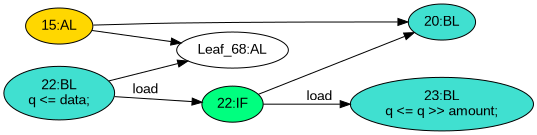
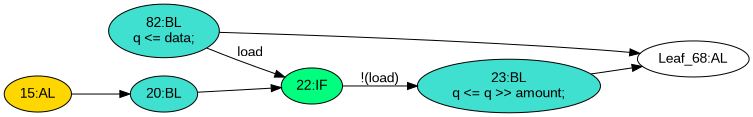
edge "15:AL" -> "Leaf_68:AL": now "23:BL q <= q >> amount;" -> "Leaf_68:AL"
edge "22:IF" -> "20:BL": reversed
node "22:BL q <= data;": label "22:BL q <= data;" -> "82:BL q <= data;"
edge "22:IF" -> "23:BL q <= q >> amount;": label "load" -> "!(load)"
